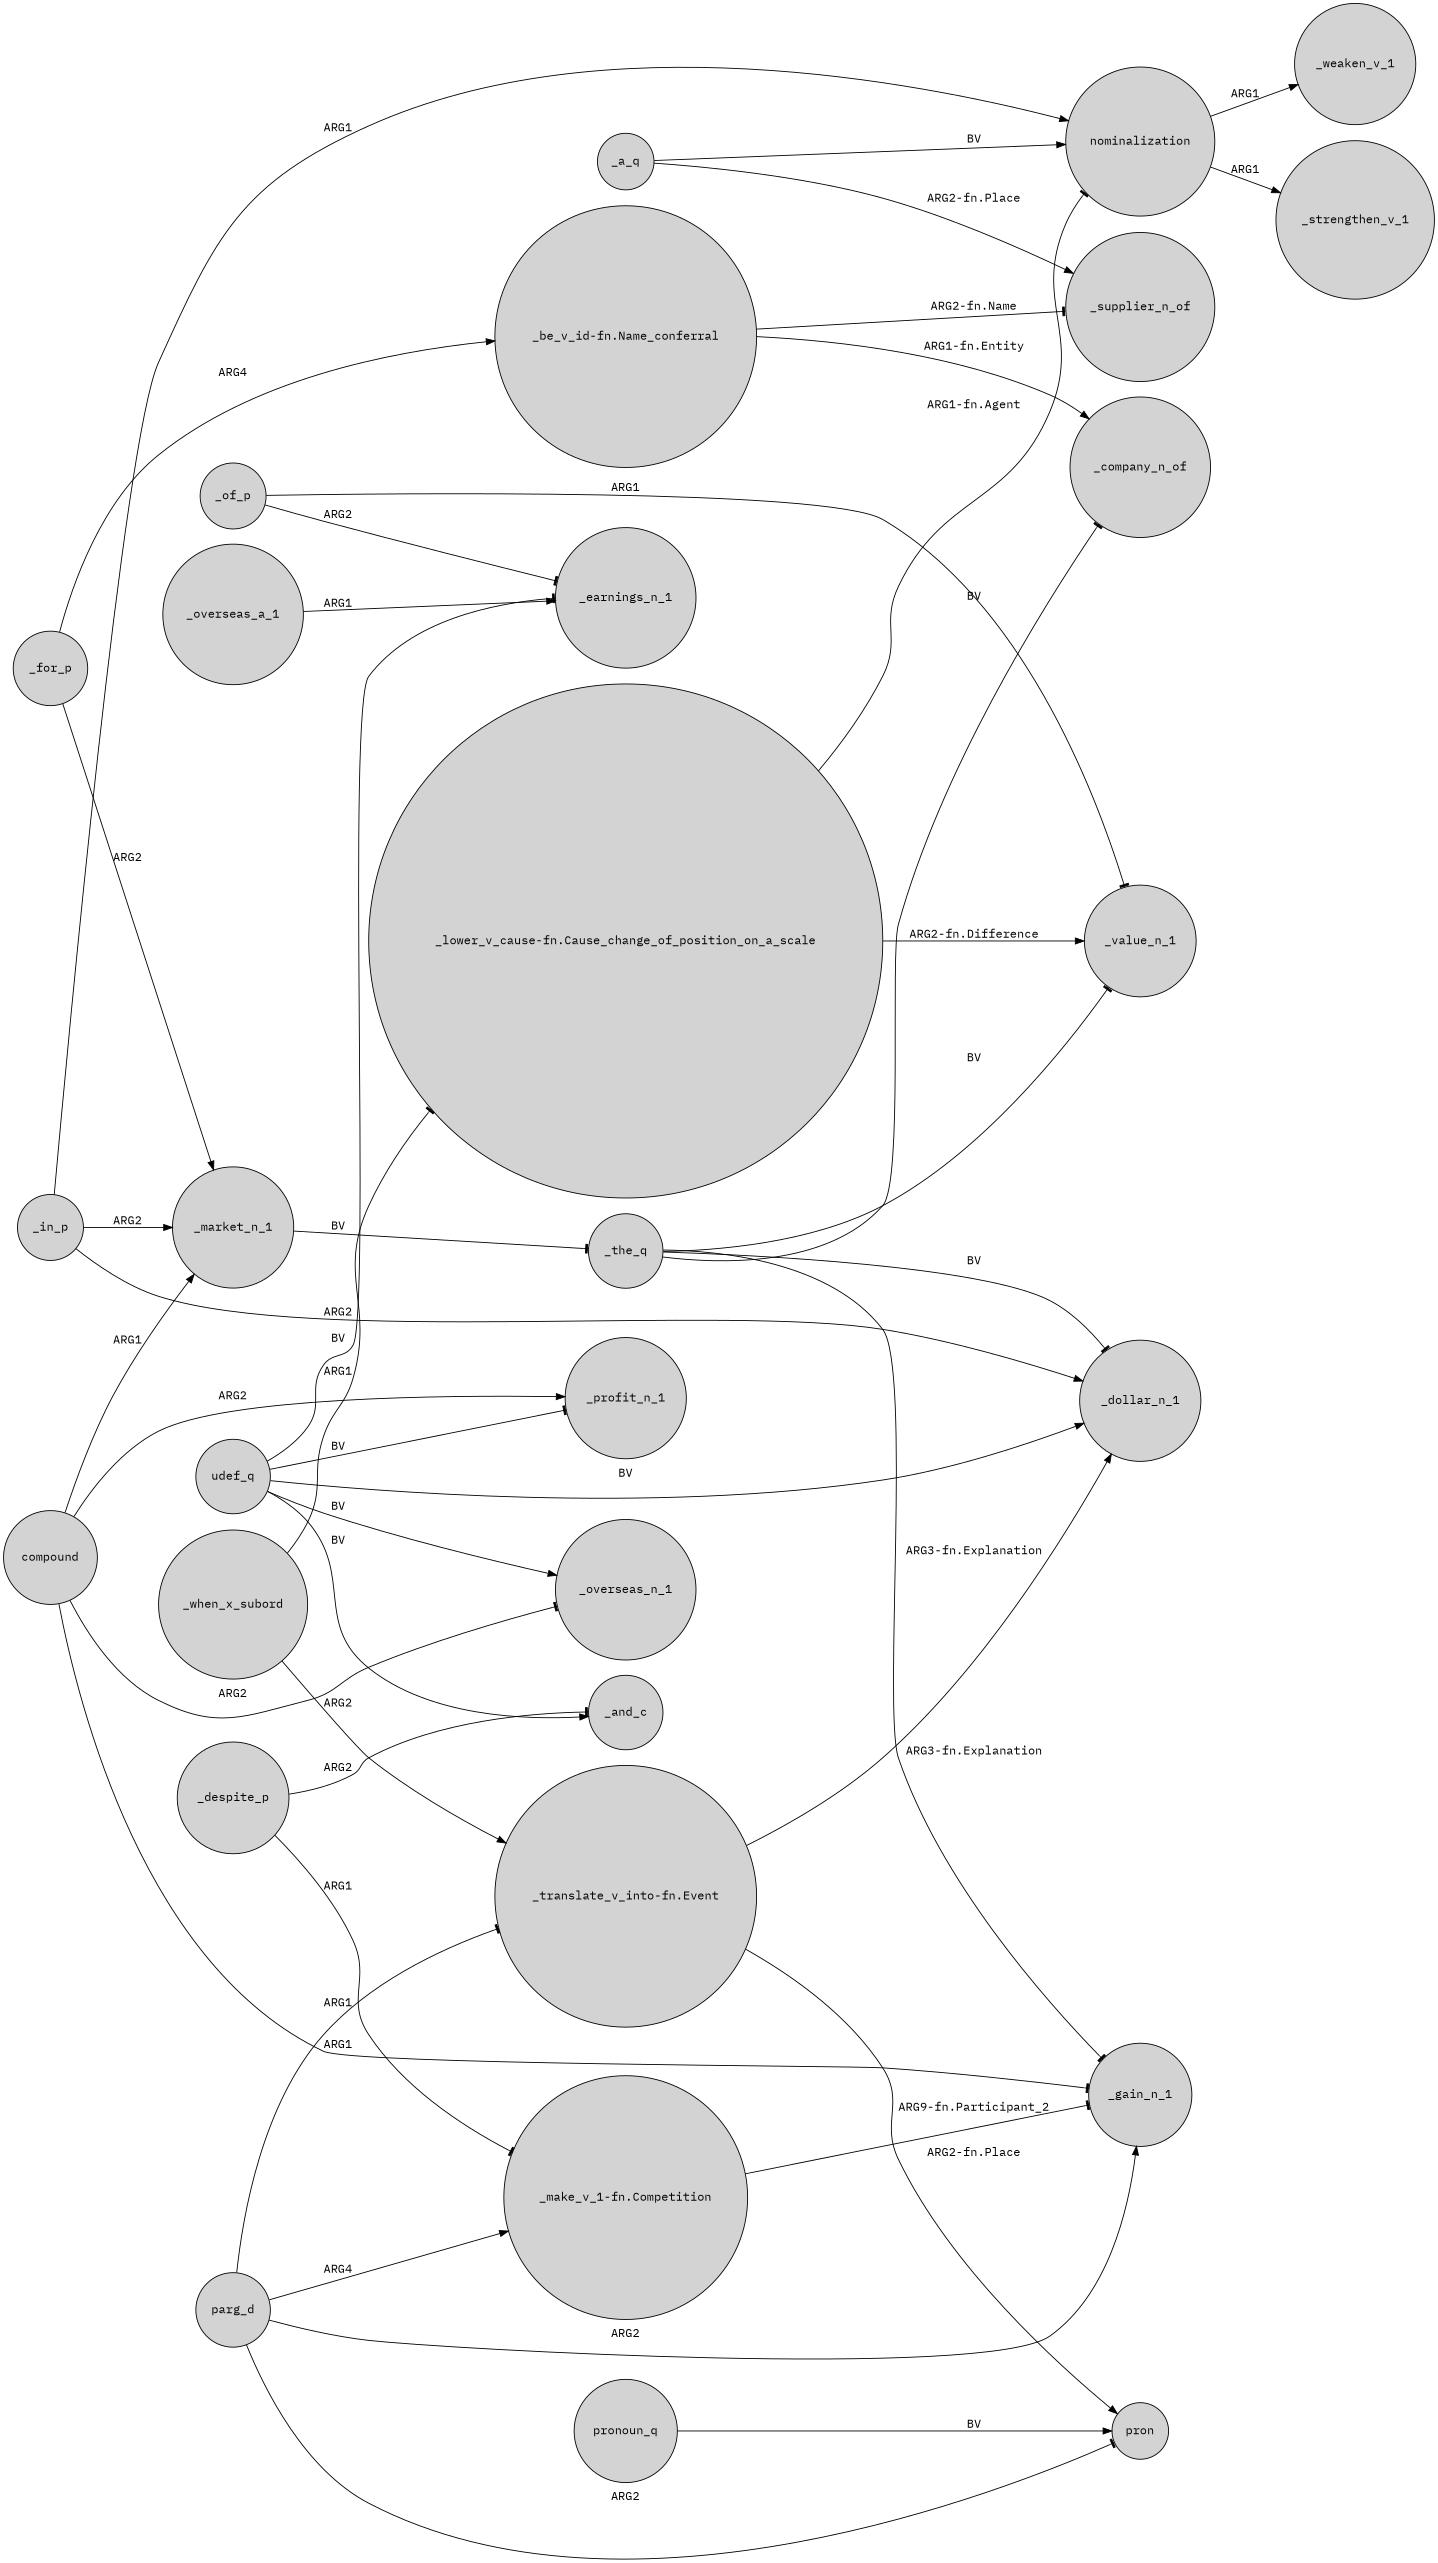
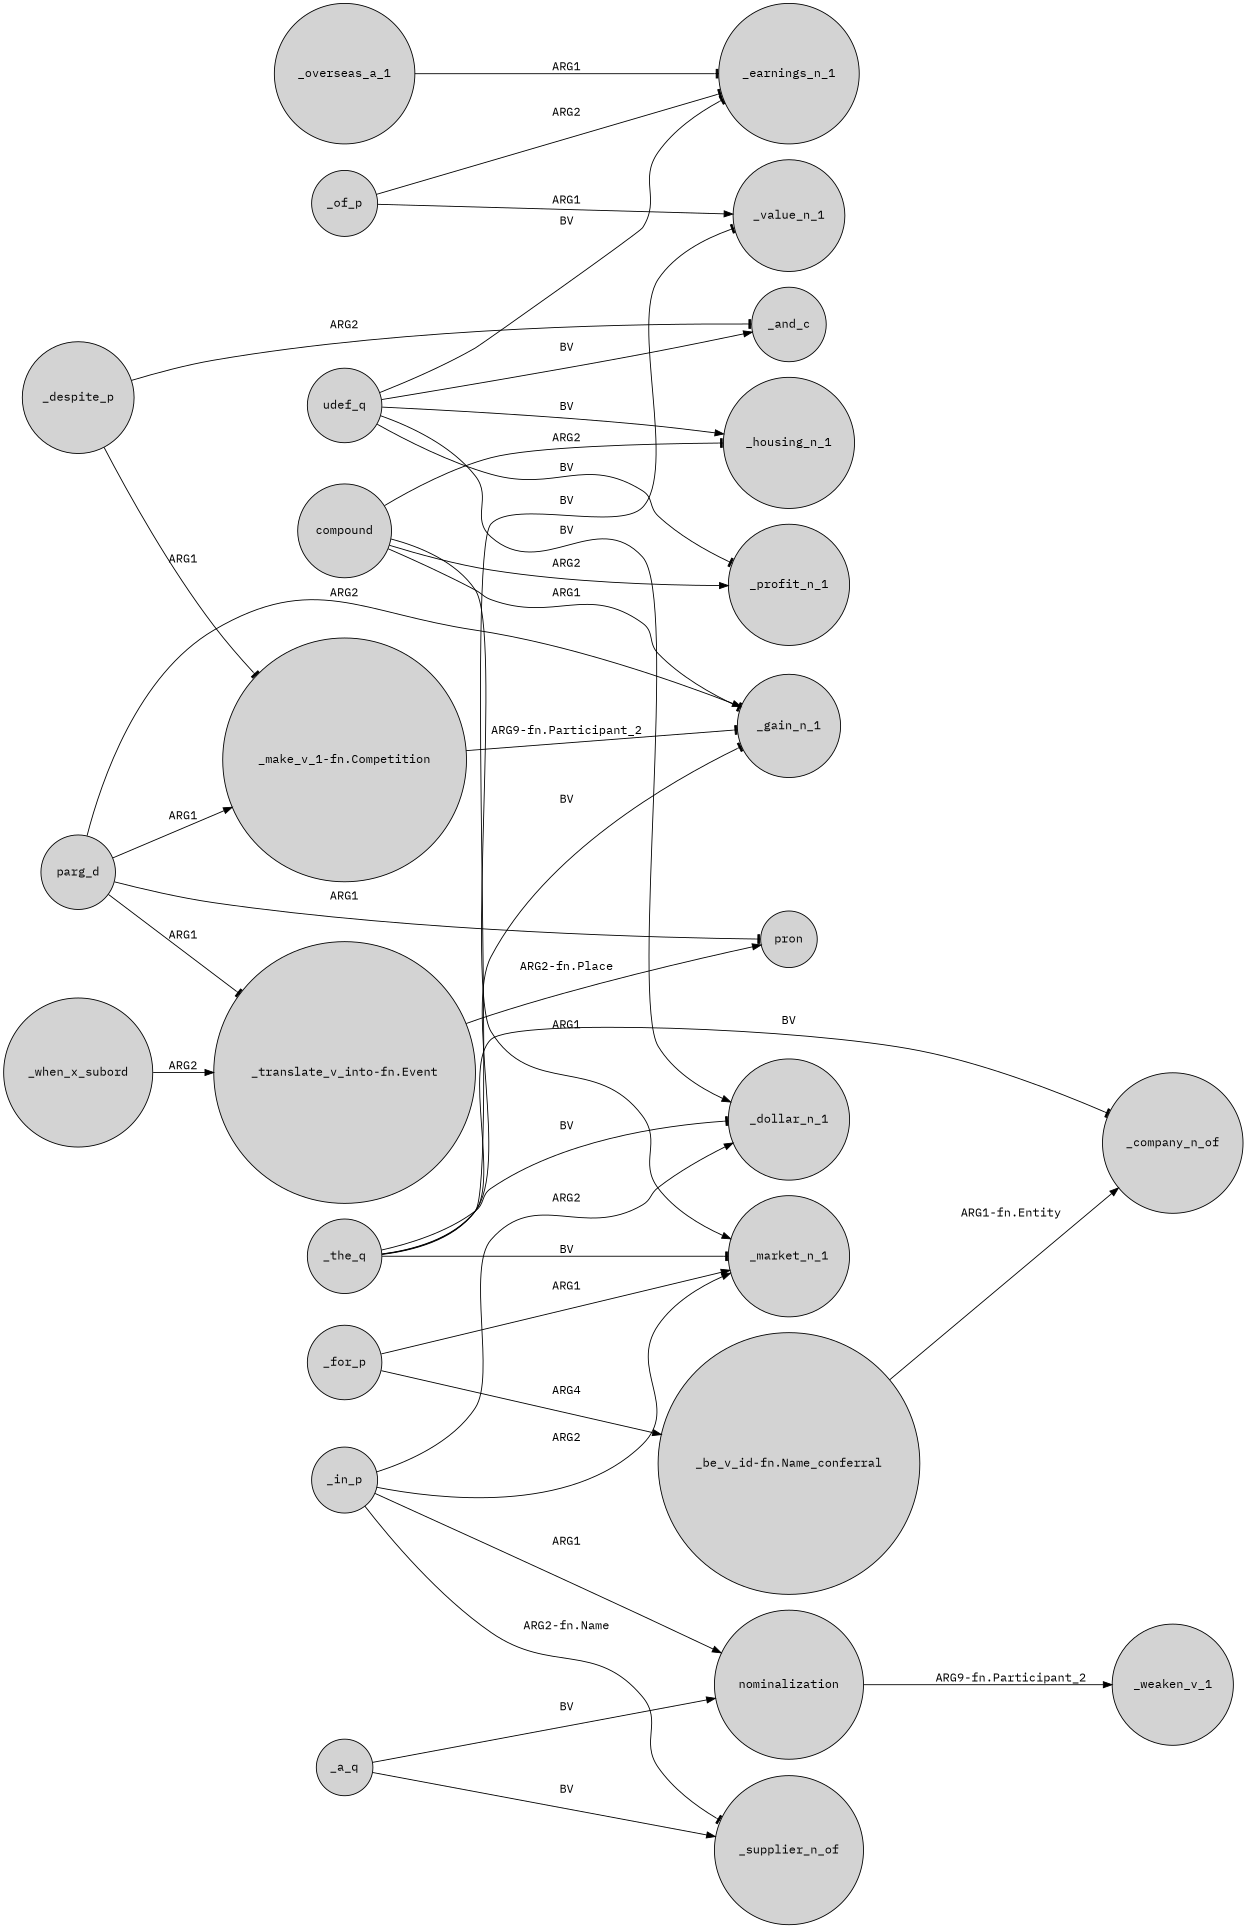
edge "nominalization" -> "_weaken_v_1": label "ARG1" -> "ARG9-fn.Participant_2"
edge "_a_q" -> "_supplier_n_of": label "ARG2-fn.Place" -> "BV"
node "_strengthen_v_1": removed
edge "_be_v_id-fn.Name_conferral" -> "_supplier_n_of": now "_in_p" -> "_supplier_n_of"
edge "_of_p" -> "_value_n_1": arrowhead tee -> normal
edge "_overseas_a_1" -> "_earnings_n_1": arrowhead normal -> tee
edge "_for_p" -> "_market_n_1": label "ARG2" -> "ARG1"
node "_lower_v_cause-fn.Cause_change_of_position_on_a_scale": removed
edge "_market_n_1" -> "_the_q": reversed
node "_overseas_n_1": label "_overseas_n_1" -> "_housing_n_1"
edge "_translate_v_into-fn.Event" -> "_dollar_n_1": removed, label "ARG3-fn.Explanation"
edge "_the_q" -> "_gain_n_1": label "ARG3-fn.Explanation" -> "BV"
edge "parg_d" -> "_make_v_1-fn.Competition": label "ARG4" -> "ARG1"
node "pronoun_q": removed
edge "parg_d" -> "pron": label "ARG2" -> "ARG1"
